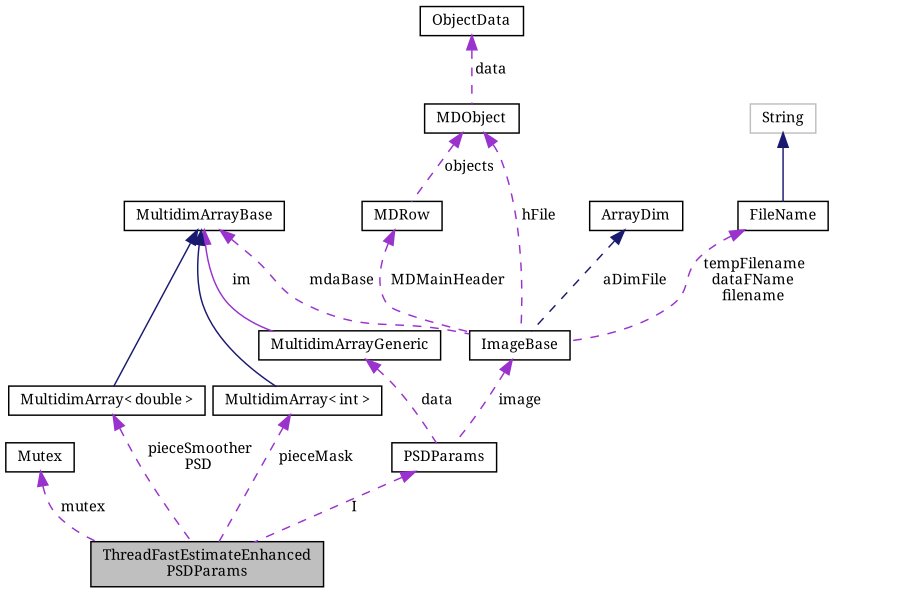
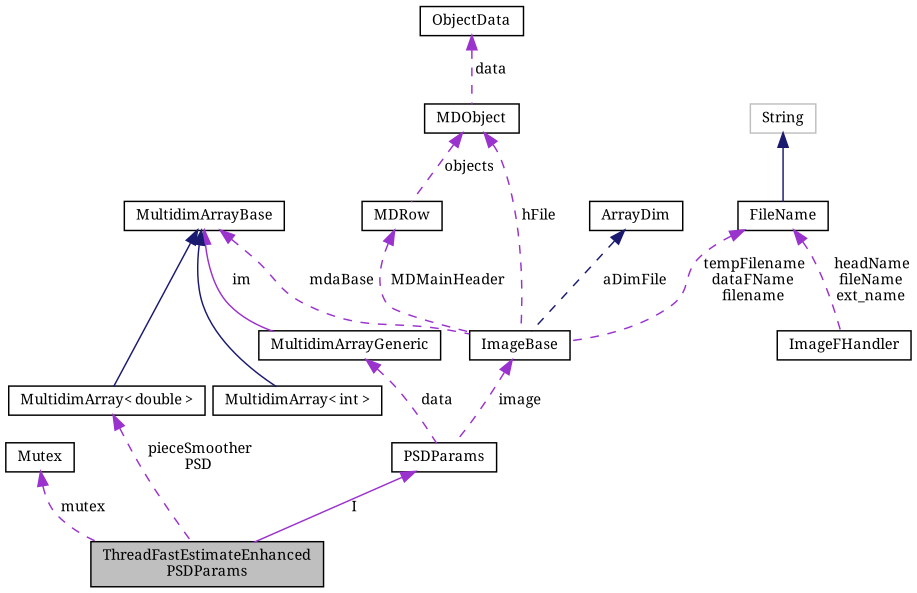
node "ImageFHandler": added
edge "ThreadFastEstimateEnhanced PSDParams" -> "MultidimArray< int >": removed, label "pieceMask"
edge "ThreadFastEstimateEnhanced PSDParams" -> "PSDParams": style dashed -> solid
